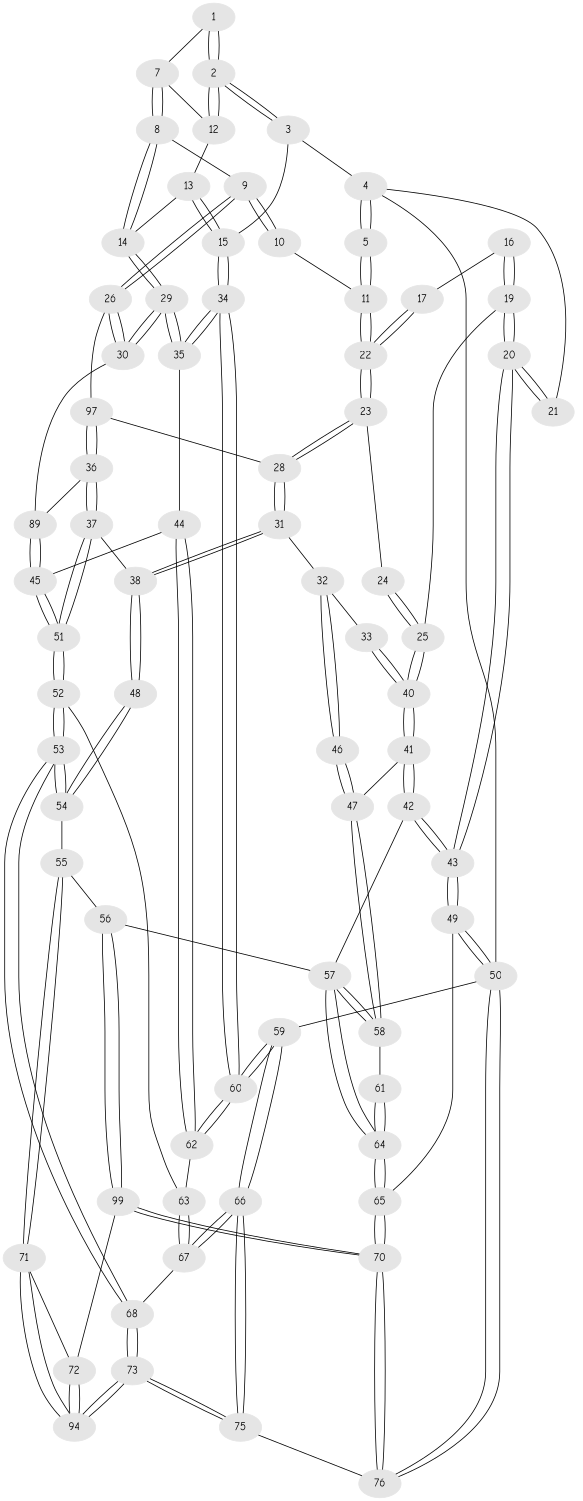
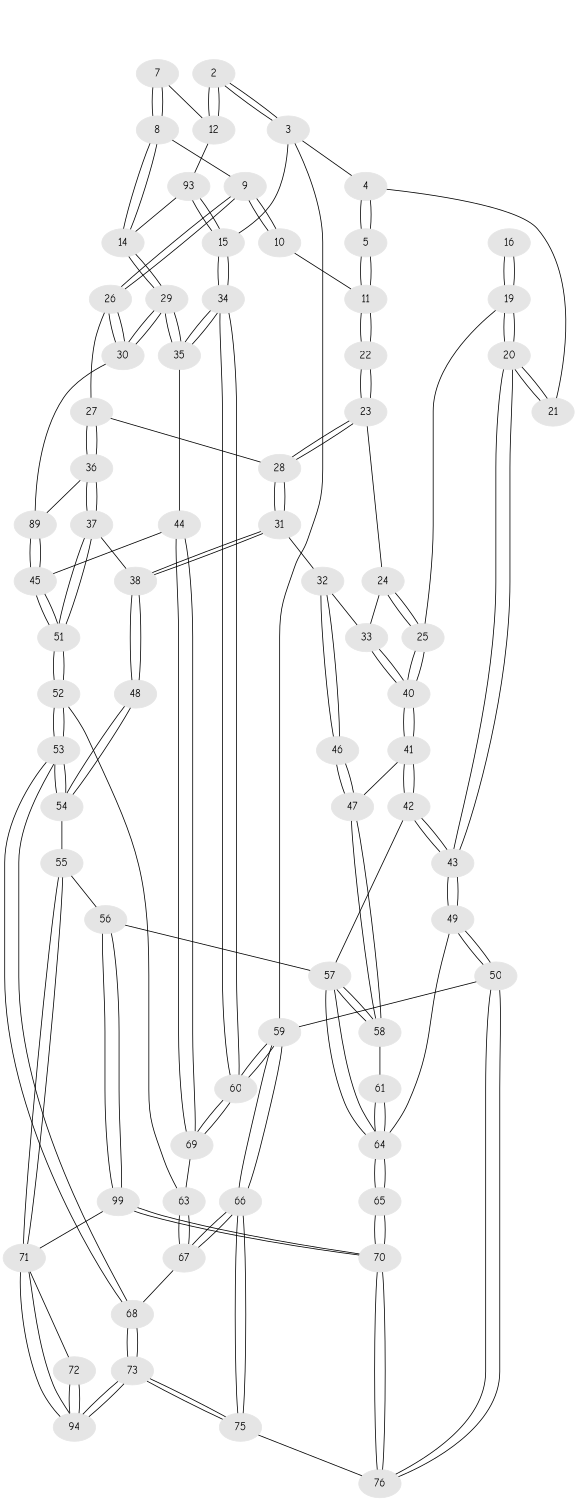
node "1": removed
node "13": label "13" -> "93"
node "17": removed
node "97": label "97" -> "27"
edge "4" -- "50": removed
edge "3" -- "59": added
edge "24" -- "33": added
edge "49" -- "65": now "49" -- "64"
node "62": label "62" -> "69"
edge "99" -- "72": now "99" -- "71"
